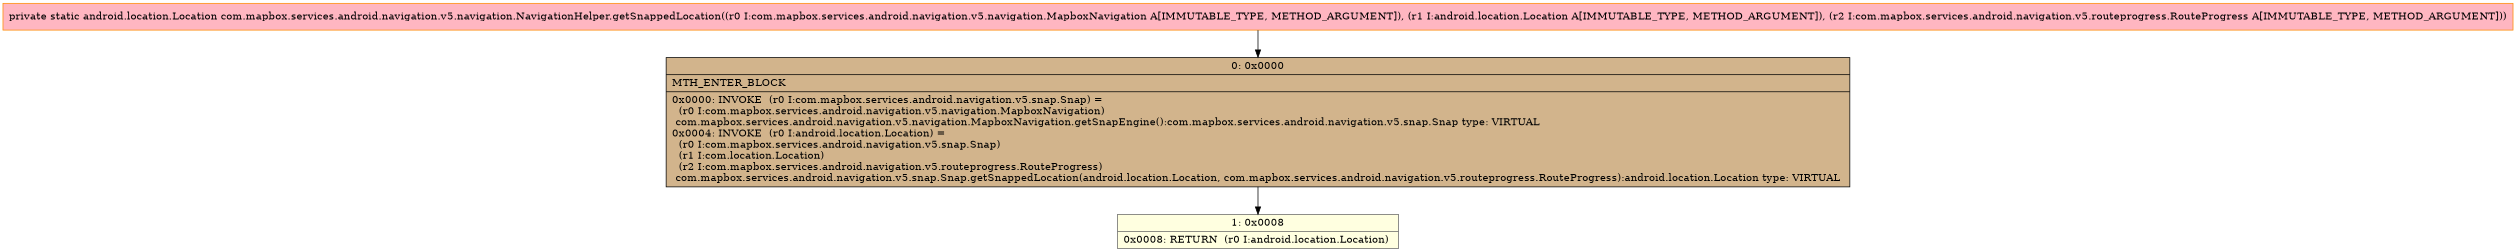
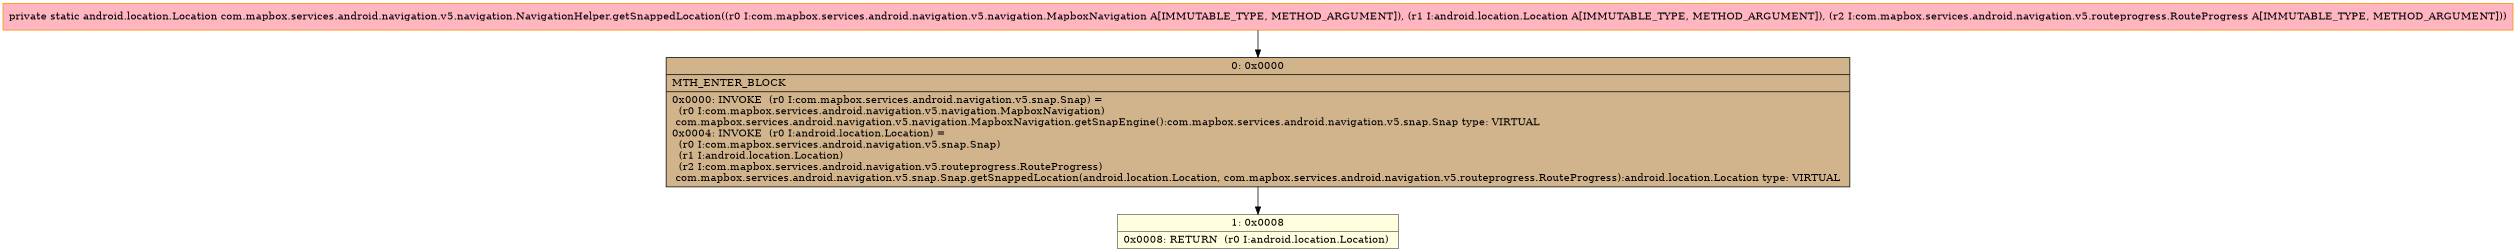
node "0: 0x0000": text "(r1 I:com.location.Location)" -> "(r1 I:android.location.Location)"
